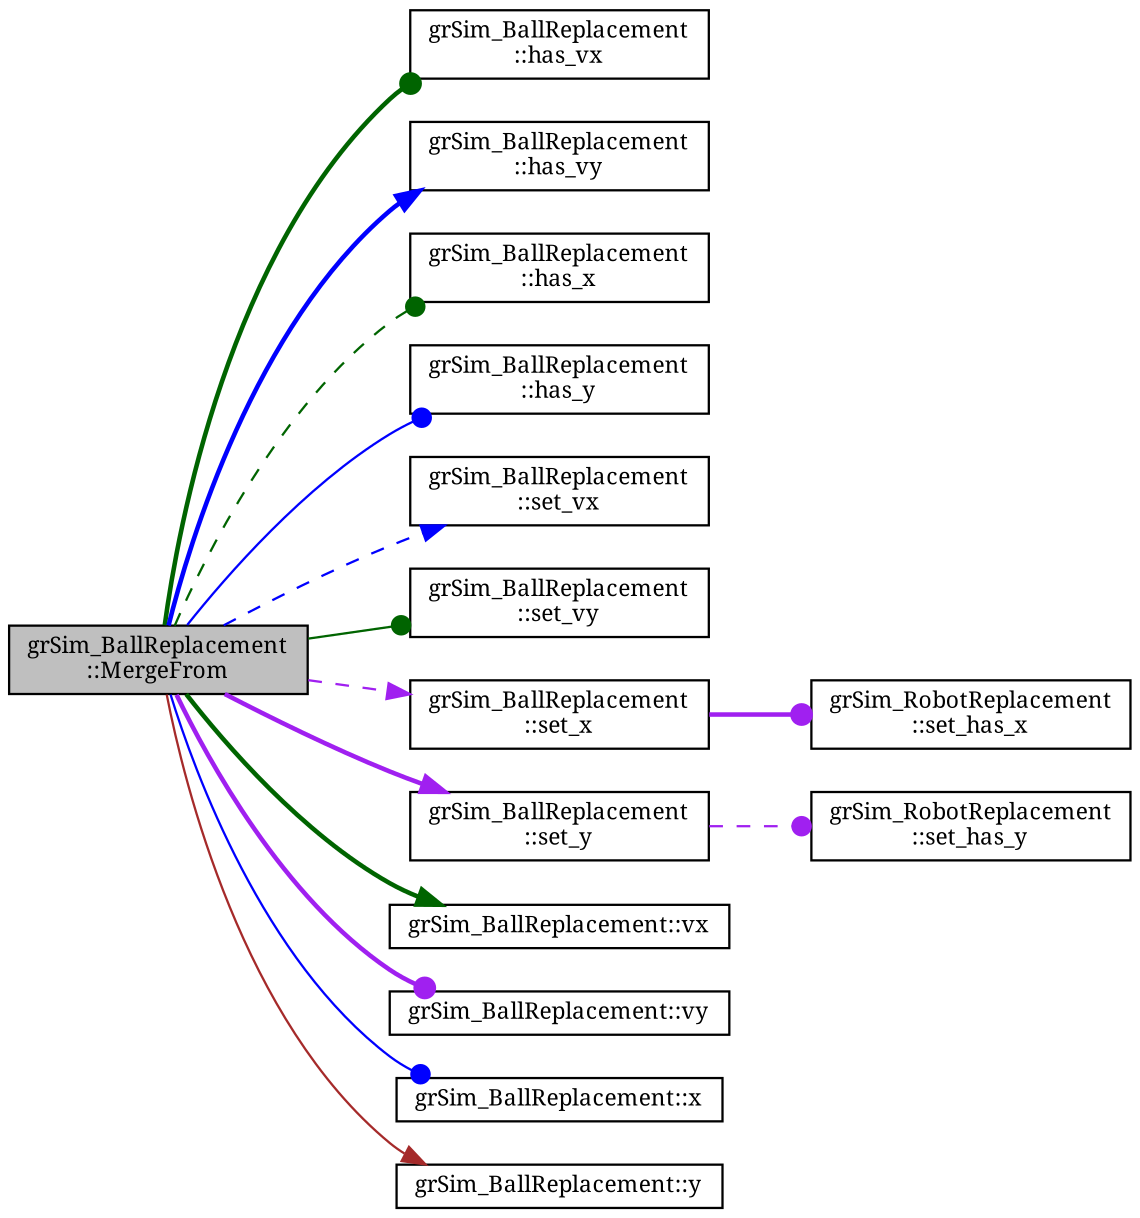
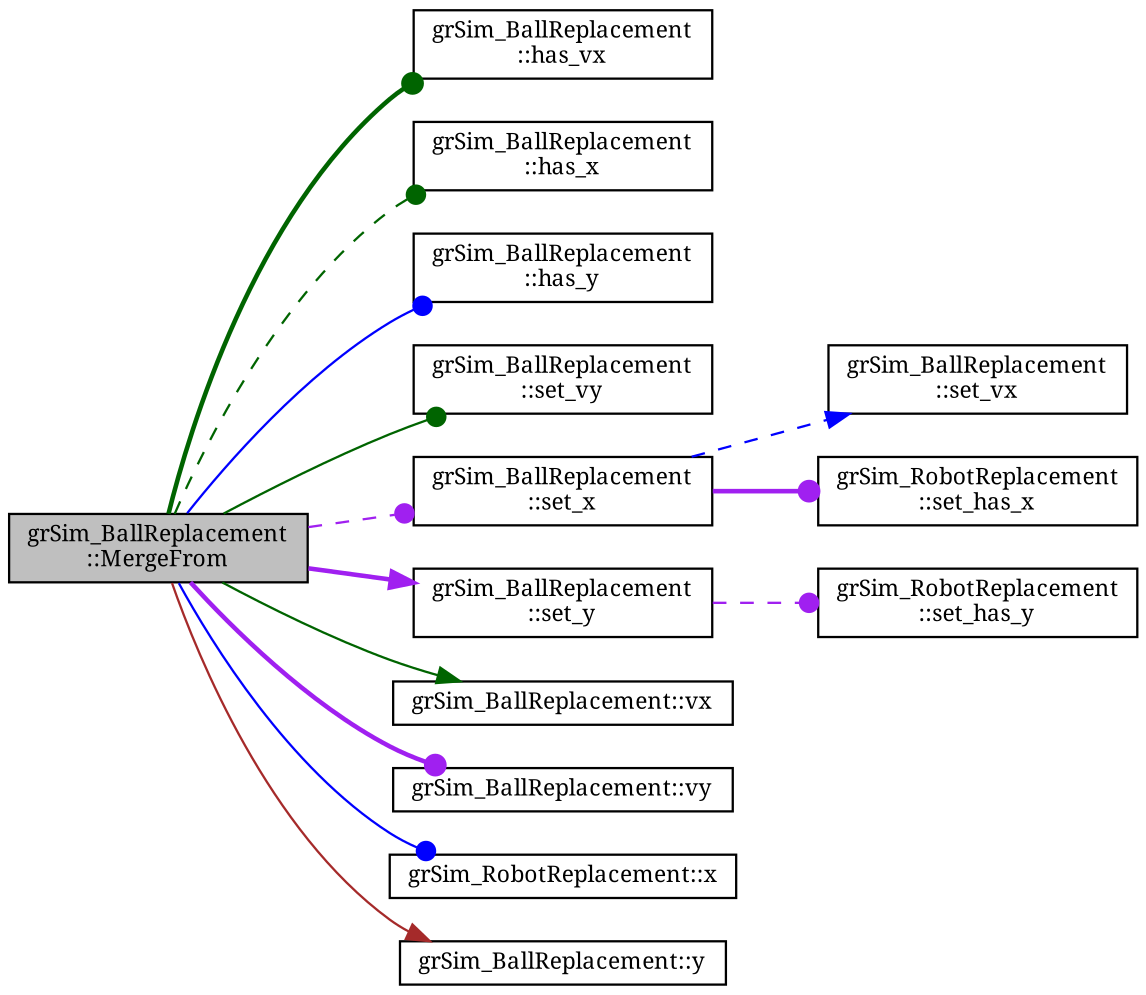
node "grSim_BallReplacement ::has_vy": removed
edge "grSim_BallReplacement ::MergeFrom" -> "grSim_BallReplacement ::set_vx": now "grSim_BallReplacement ::set_x" -> "grSim_BallReplacement ::set_vx"
edge "grSim_BallReplacement ::MergeFrom" -> "grSim_BallReplacement ::set_x": arrowhead normal -> dot
edge "grSim_BallReplacement ::MergeFrom" -> "grSim_BallReplacement::vx": style bold -> solid
node "grSim_BallReplacement::x": label "grSim_BallReplacement::x" -> "grSim_RobotReplacement::x"
